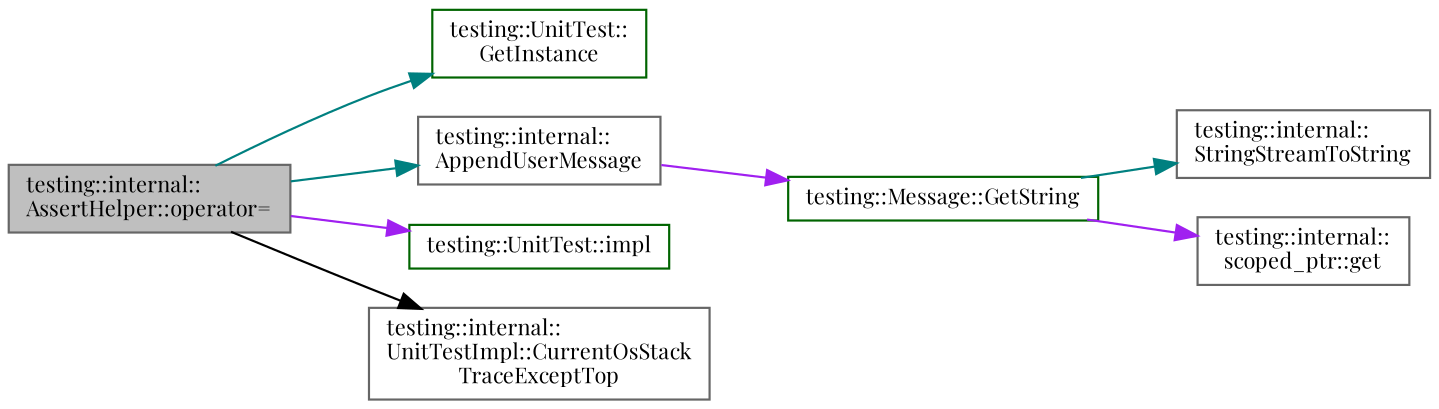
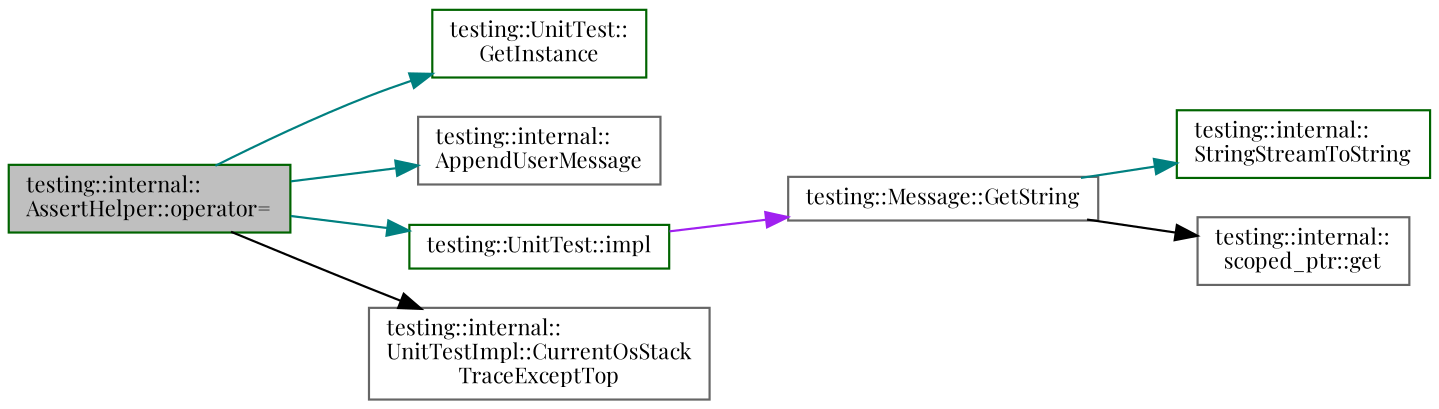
node "testing::internal:: StringStreamToString": color gray40 -> darkgreen
edge "testing::internal:: AppendUserMessage" -> "testing::Message::GetString": now "testing::UnitTest::impl" -> "testing::Message::GetString"
node "testing::internal:: AssertHelper::operator=": color gray40 -> darkgreen
node "testing::Message::GetString": color darkgreen -> gray40
edge "testing::internal:: AssertHelper::operator=" -> "testing::UnitTest::impl": color purple -> teal
edge "testing::Message::GetString" -> "testing::internal:: scoped_ptr::get": color purple -> black
